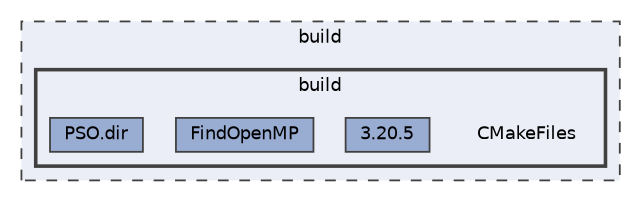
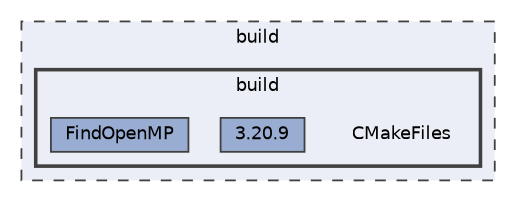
node "PSO.dir": removed
node "3.20.5": label "3.20.5" -> "3.20.9"
